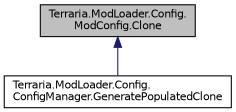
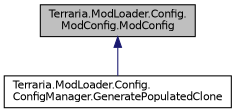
node "Terraria.ModLoader.Config. ModConfig.Clone": label "Terraria.ModLoader.Config. ModConfig.Clone" -> "Terraria.ModLoader.Config. ModConfig.ModConfig"
